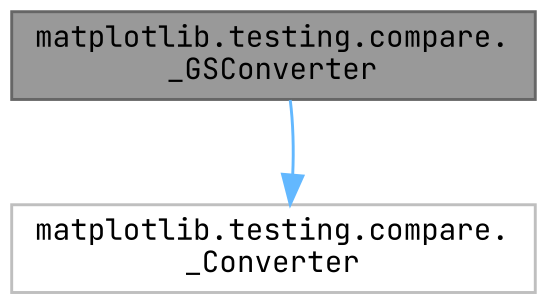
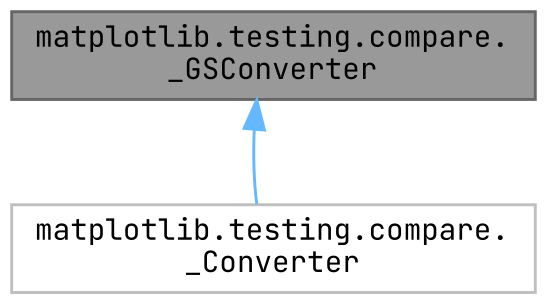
edge "matplotlib.testing.compare. _GSConverter" -> "matplotlib.testing.compare. _Converter": reversed
